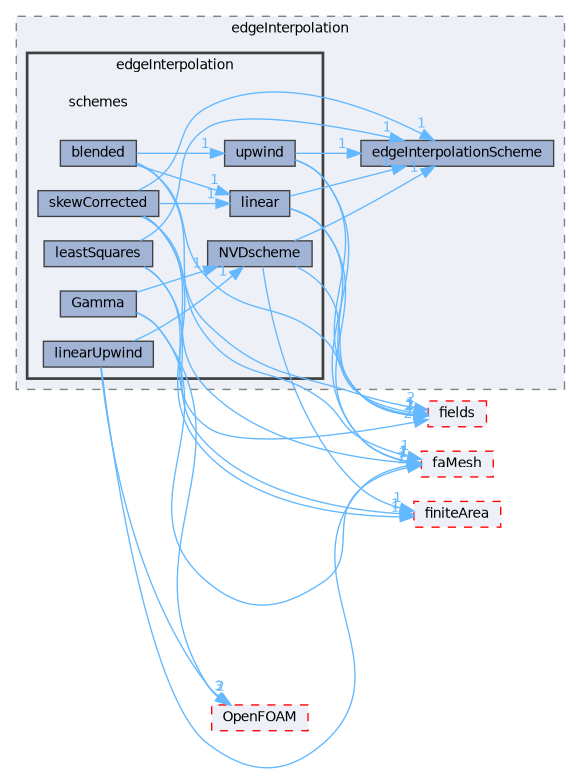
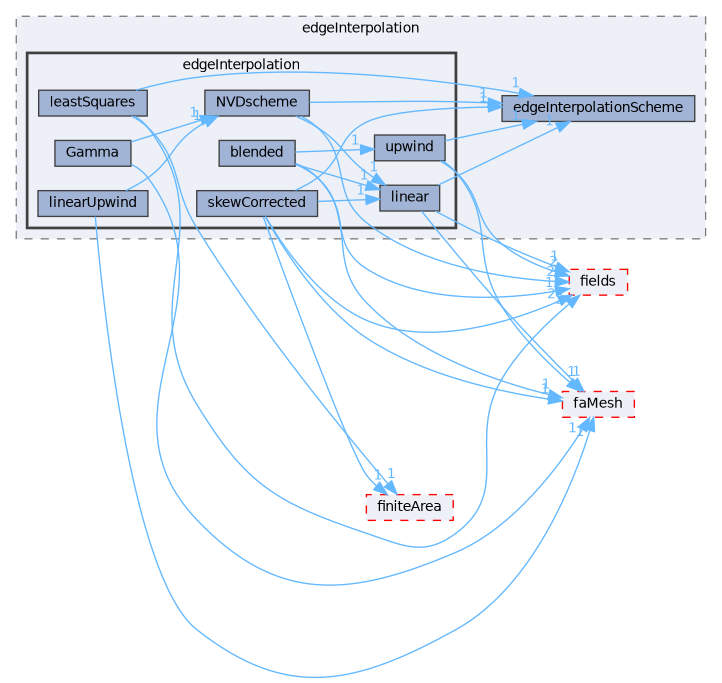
node "schemes": removed
edge "NVDscheme" -> "finiteArea": now "NVDscheme" -> "linear"
node "OpenFOAM": removed
